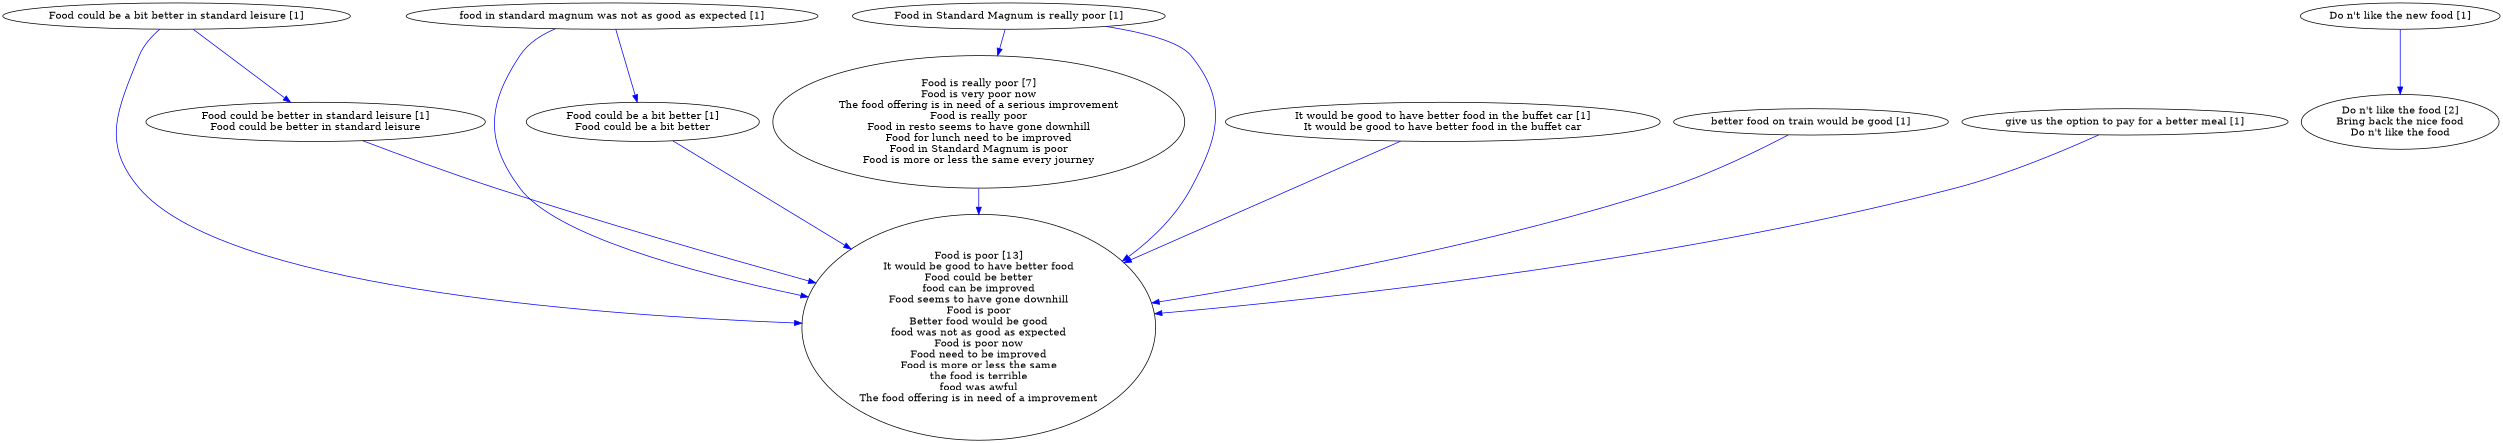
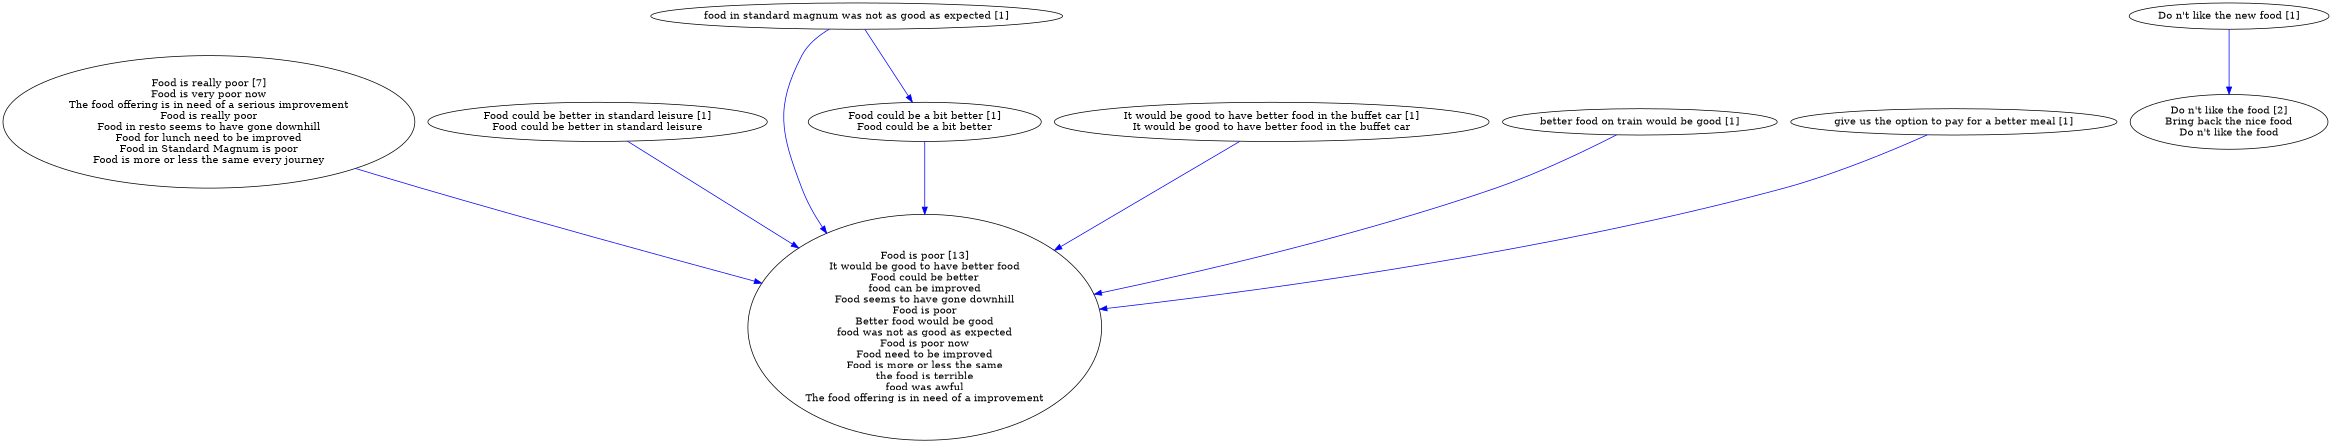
node "Food could be a bit better in standard leisure [1]": removed
node "Food in Standard Magnum is really poor [1]": removed
